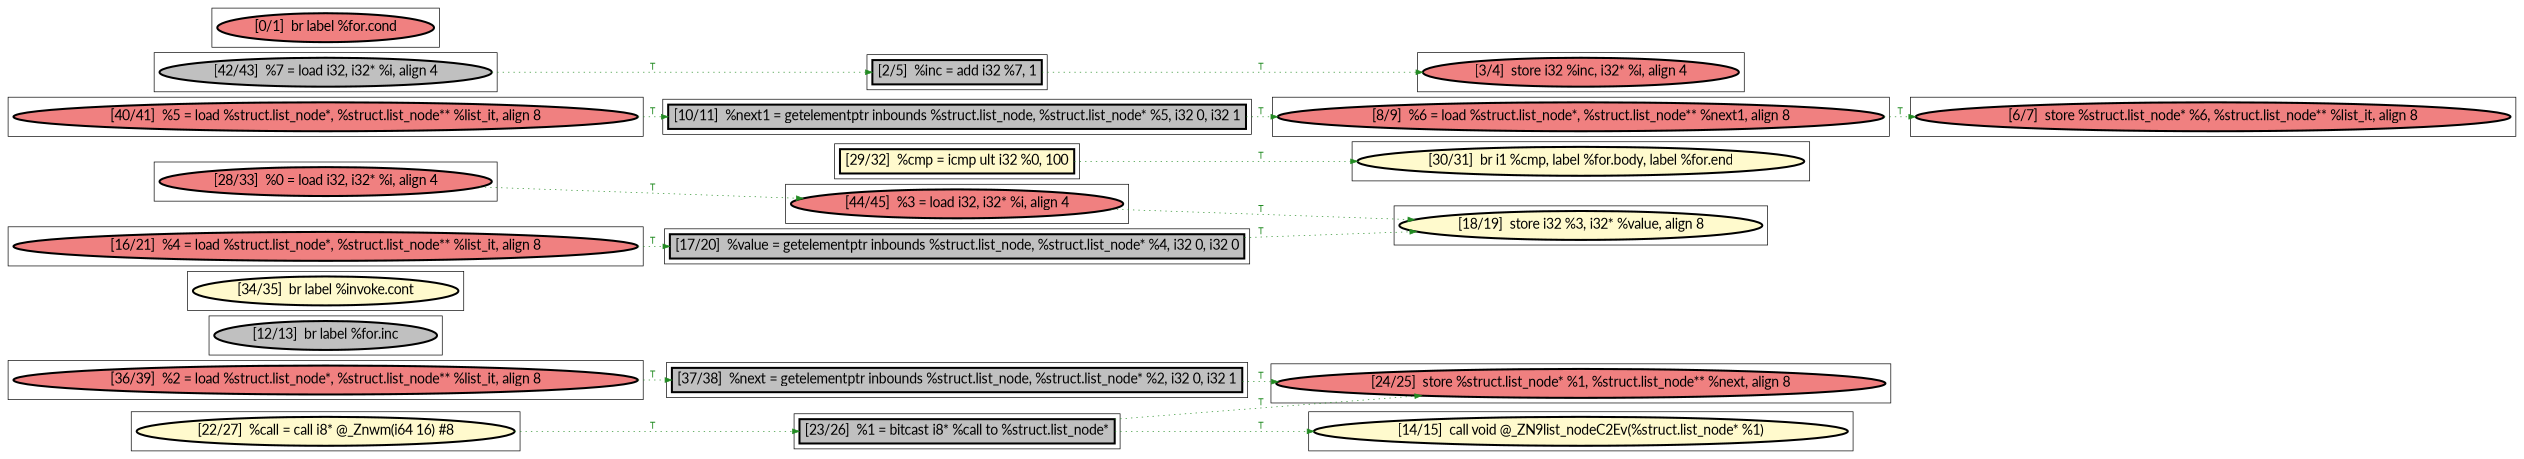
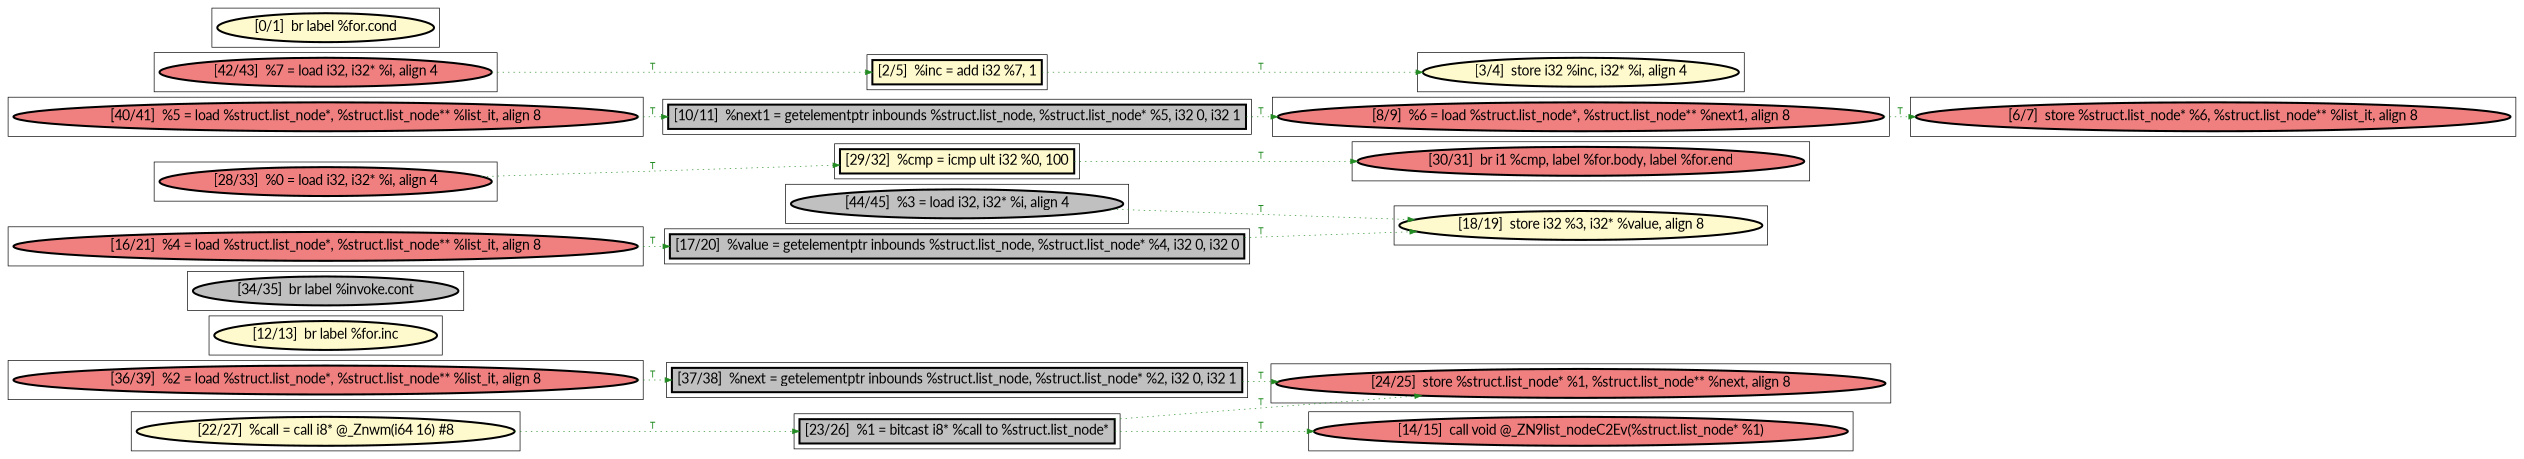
node "[0/1]  br label %for.cond": fillcolor lightcoral -> lemonchiffon
node "[42/43]  %7 = load i32, i32* %i, align 4": fillcolor grey -> lightcoral
node "[2/5]  %inc = add i32 %7, 1": fillcolor grey -> lemonchiffon
node "[3/4]  store i32 %inc, i32* %i, align 4": fillcolor lightcoral -> lemonchiffon
node "[30/31]  br i1 %cmp, label %for.body, label %for.end": fillcolor lemonchiffon -> lightcoral
edge "[28/33]  %0 = load i32, i32* %i, align 4" -> "[44/45]  %3 = load i32, i32* %i, align 4": now "[28/33]  %0 = load i32, i32* %i, align 4" -> "[29/32]  %cmp = icmp ult i32 %0, 100"
node "[44/45]  %3 = load i32, i32* %i, align 4": fillcolor lightcoral -> grey
node "[34/35]  br label %invoke.cont": fillcolor lemonchiffon -> grey
node "[12/13]  br label %for.inc": fillcolor grey -> lemonchiffon
node "[14/15]  call void @_ZN9list_nodeC2Ev(%struct.list_node* %1)": fillcolor lemonchiffon -> lightcoral
